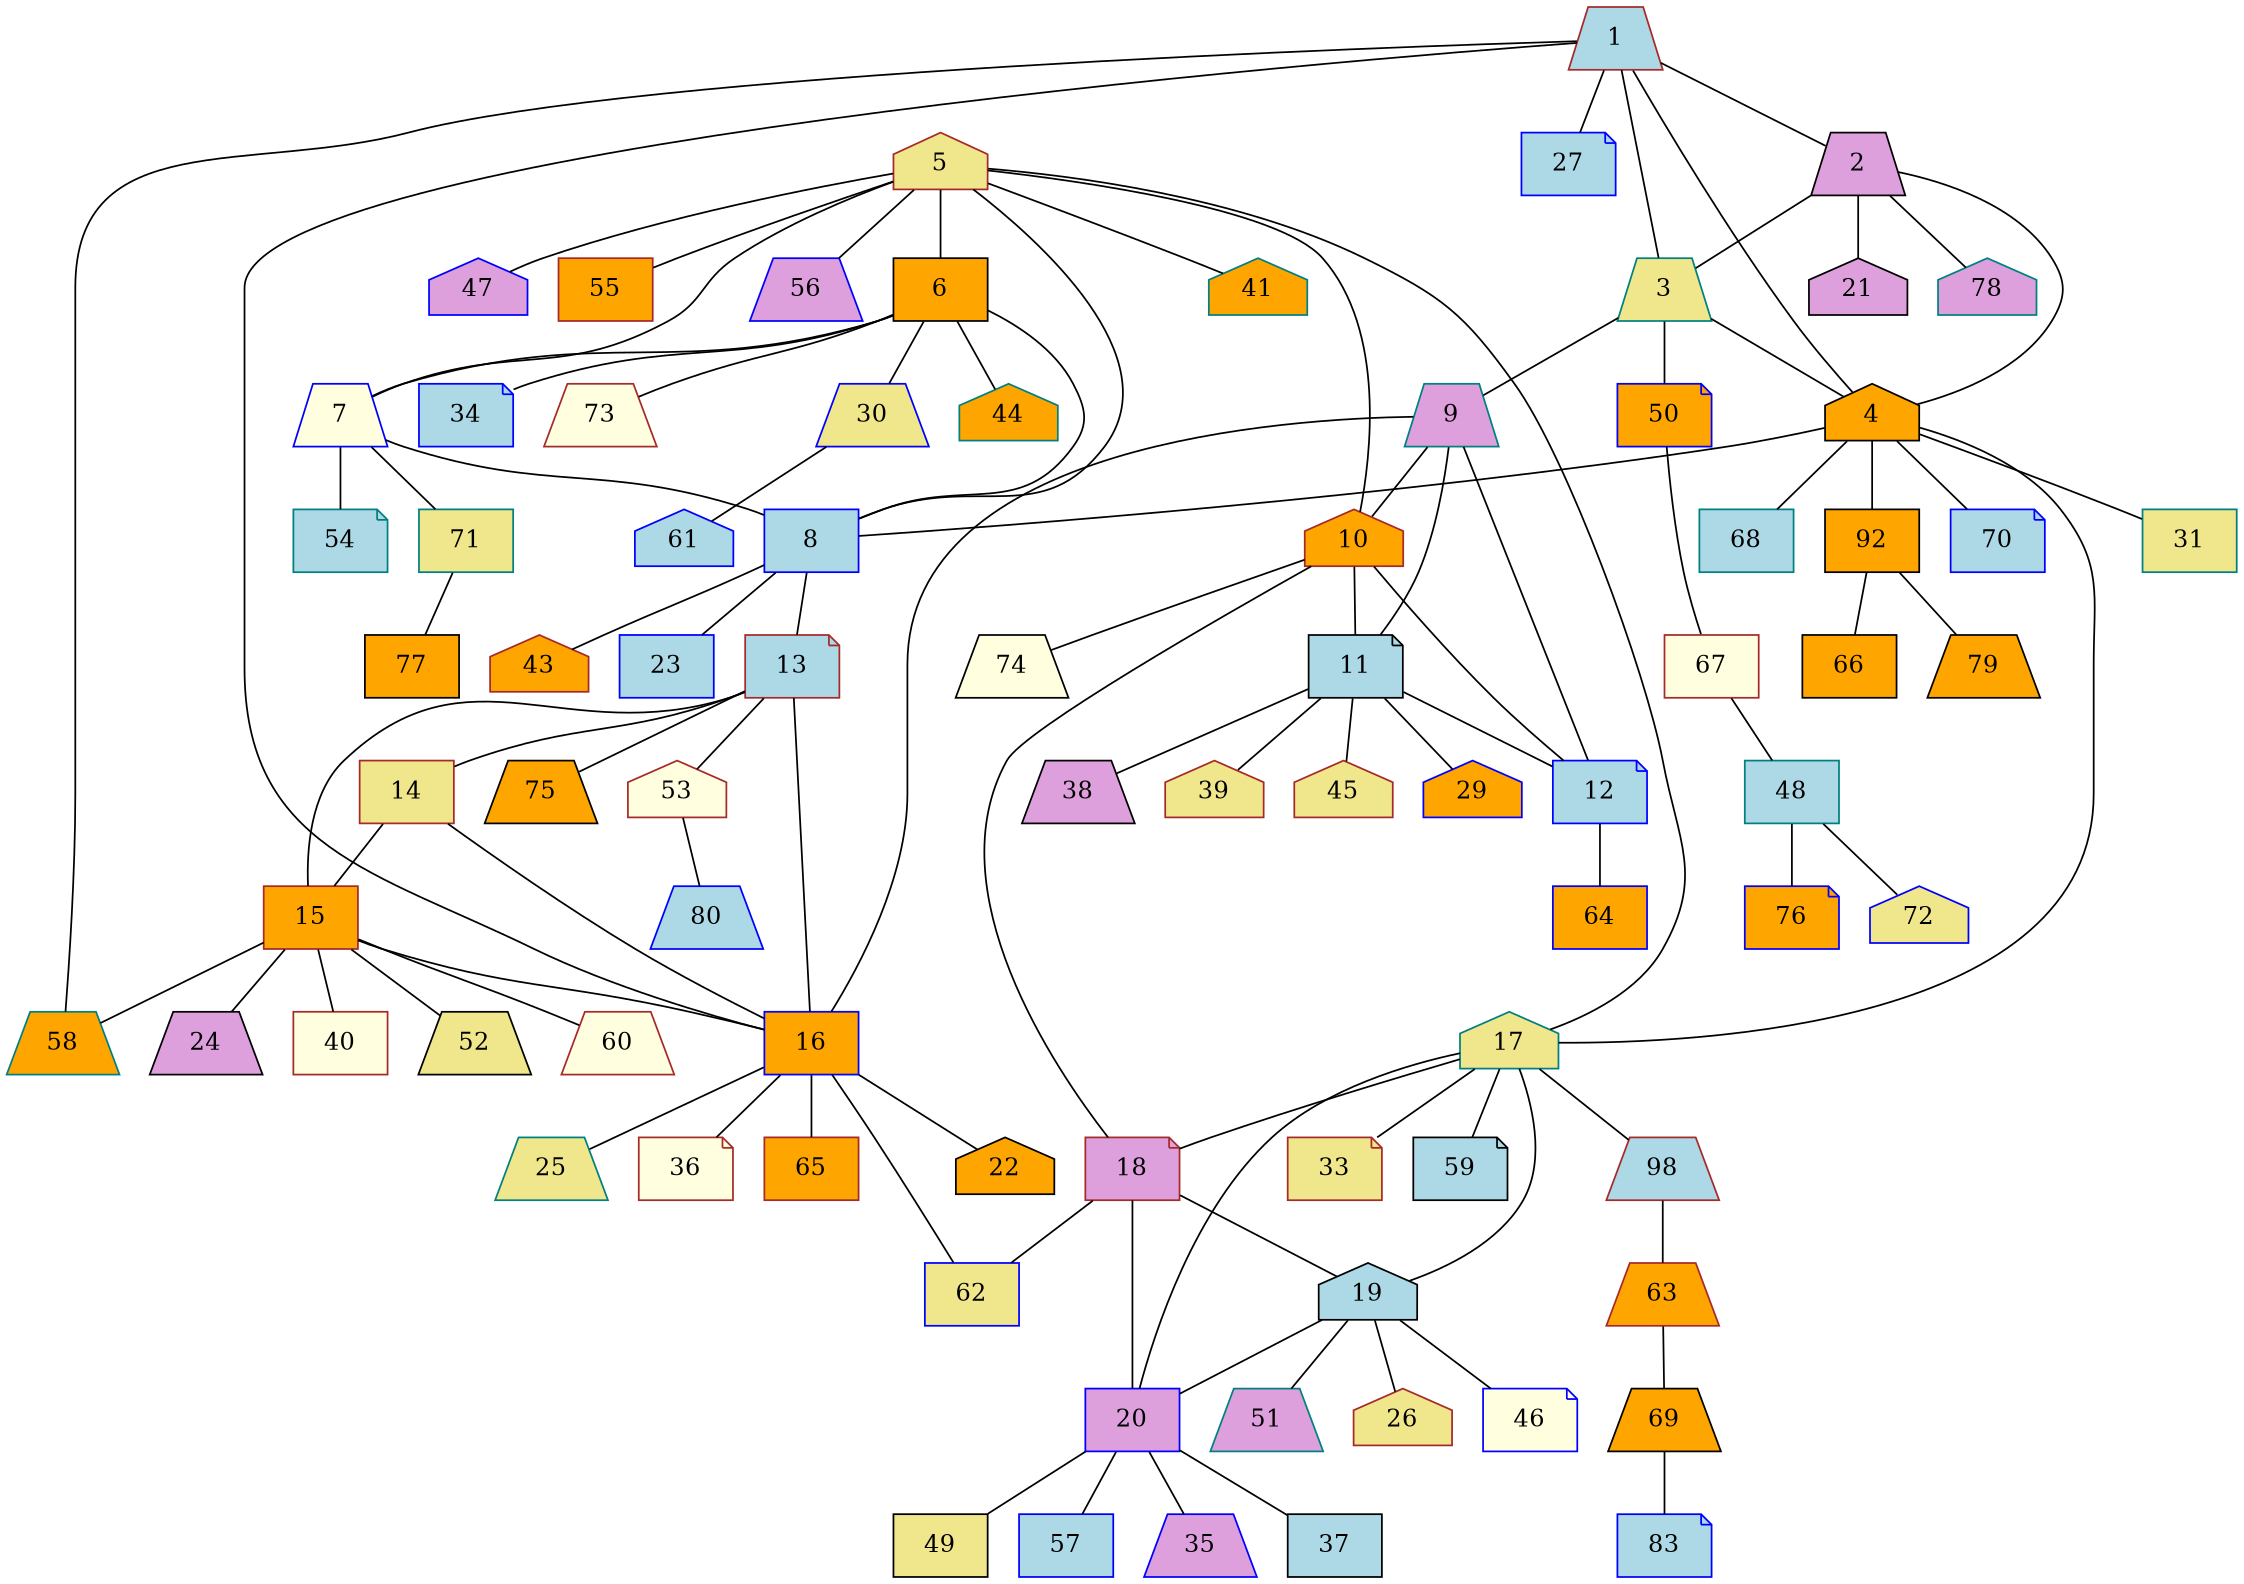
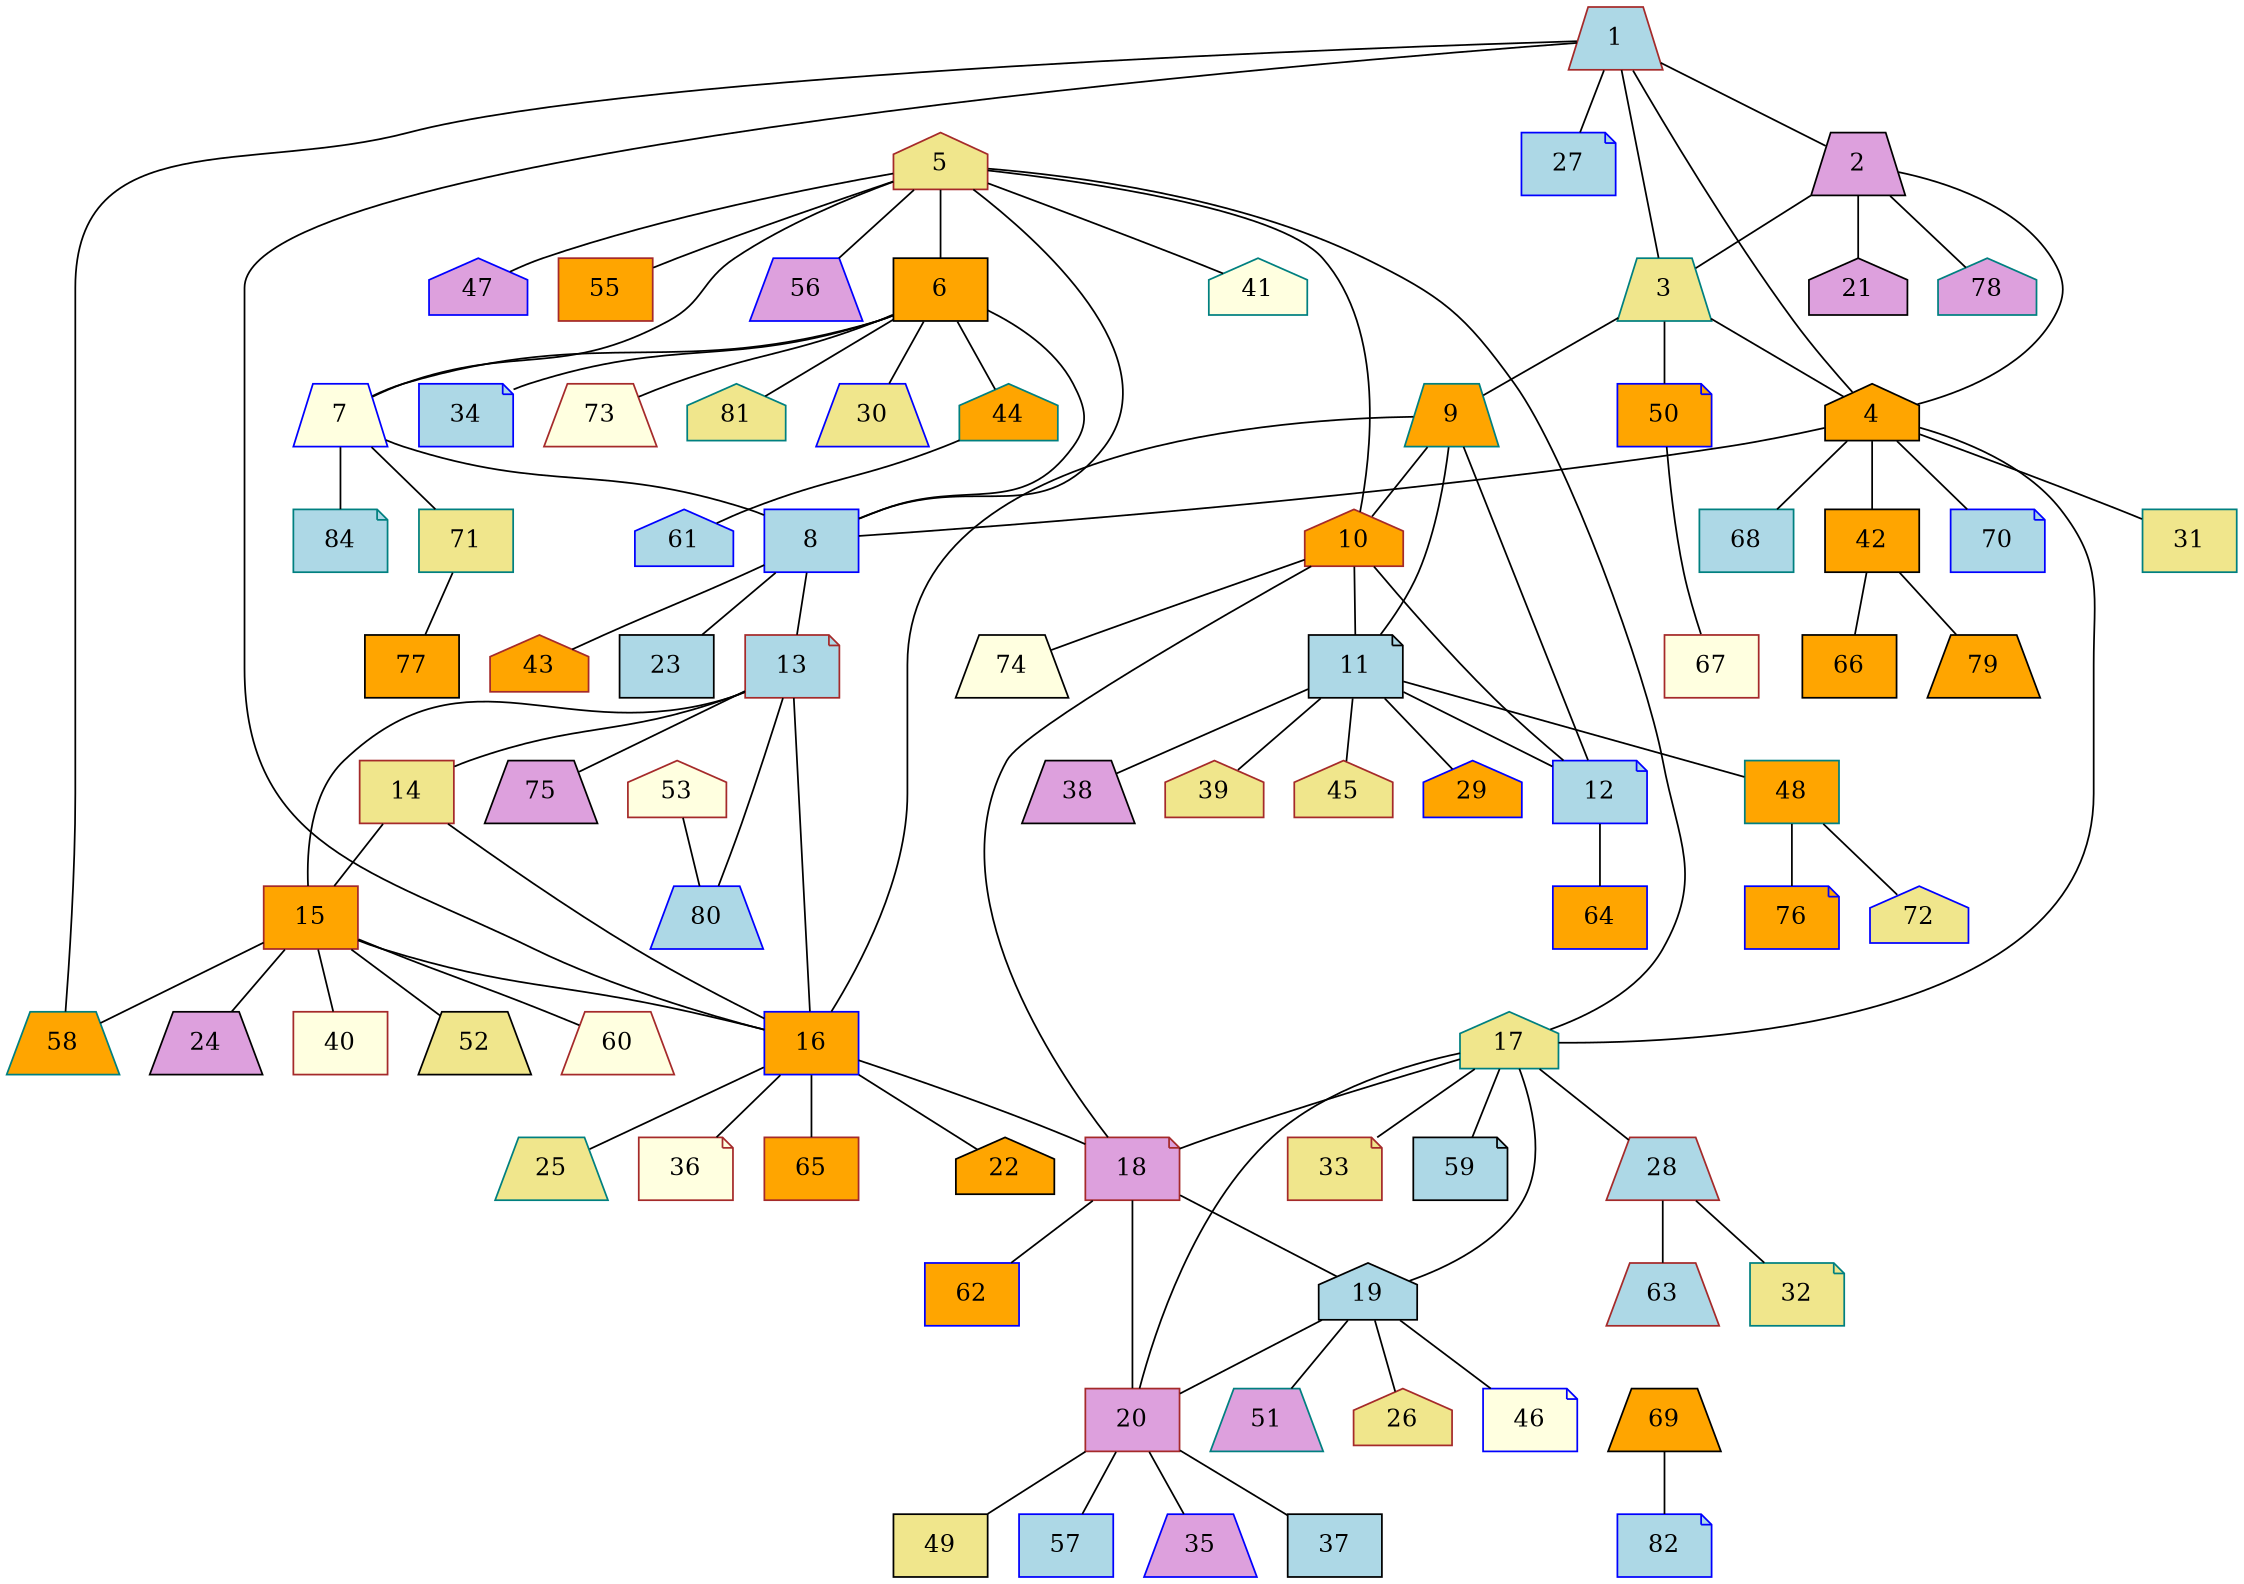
node "41": fillcolor orange -> lightyellow
node "81": added
node "9": fillcolor plum -> orange
edge "30" -- "61": now "44" -- "61"
node "54": label "54" -> "84"
node "92": label "92" -> "42"
node "23": color blue -> black
edge "67" -- "48": now "11" -- "48"
edge "13" -- "53": now "13" -- "80"
node "75": fillcolor orange -> plum
node "48": fillcolor lightblue -> orange
edge "16" -- "62": now "16" -- "18"
node "98": label "98" -> "28"
node "62": fillcolor khaki -> orange
node "63": fillcolor orange -> lightblue
node "32": added
edge "63" -- "69": removed
node "20": color blue -> brown
node "83": label "83" -> "82"
